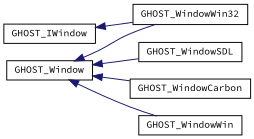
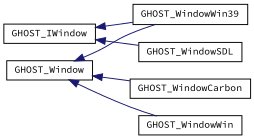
node "GHOST_WindowWin32": label "GHOST_WindowWin32" -> "GHOST_WindowWin39"
edge "GHOST_WindowSDL" -> "GHOST_Window": now "GHOST_WindowSDL" -> "GHOST_IWindow"
